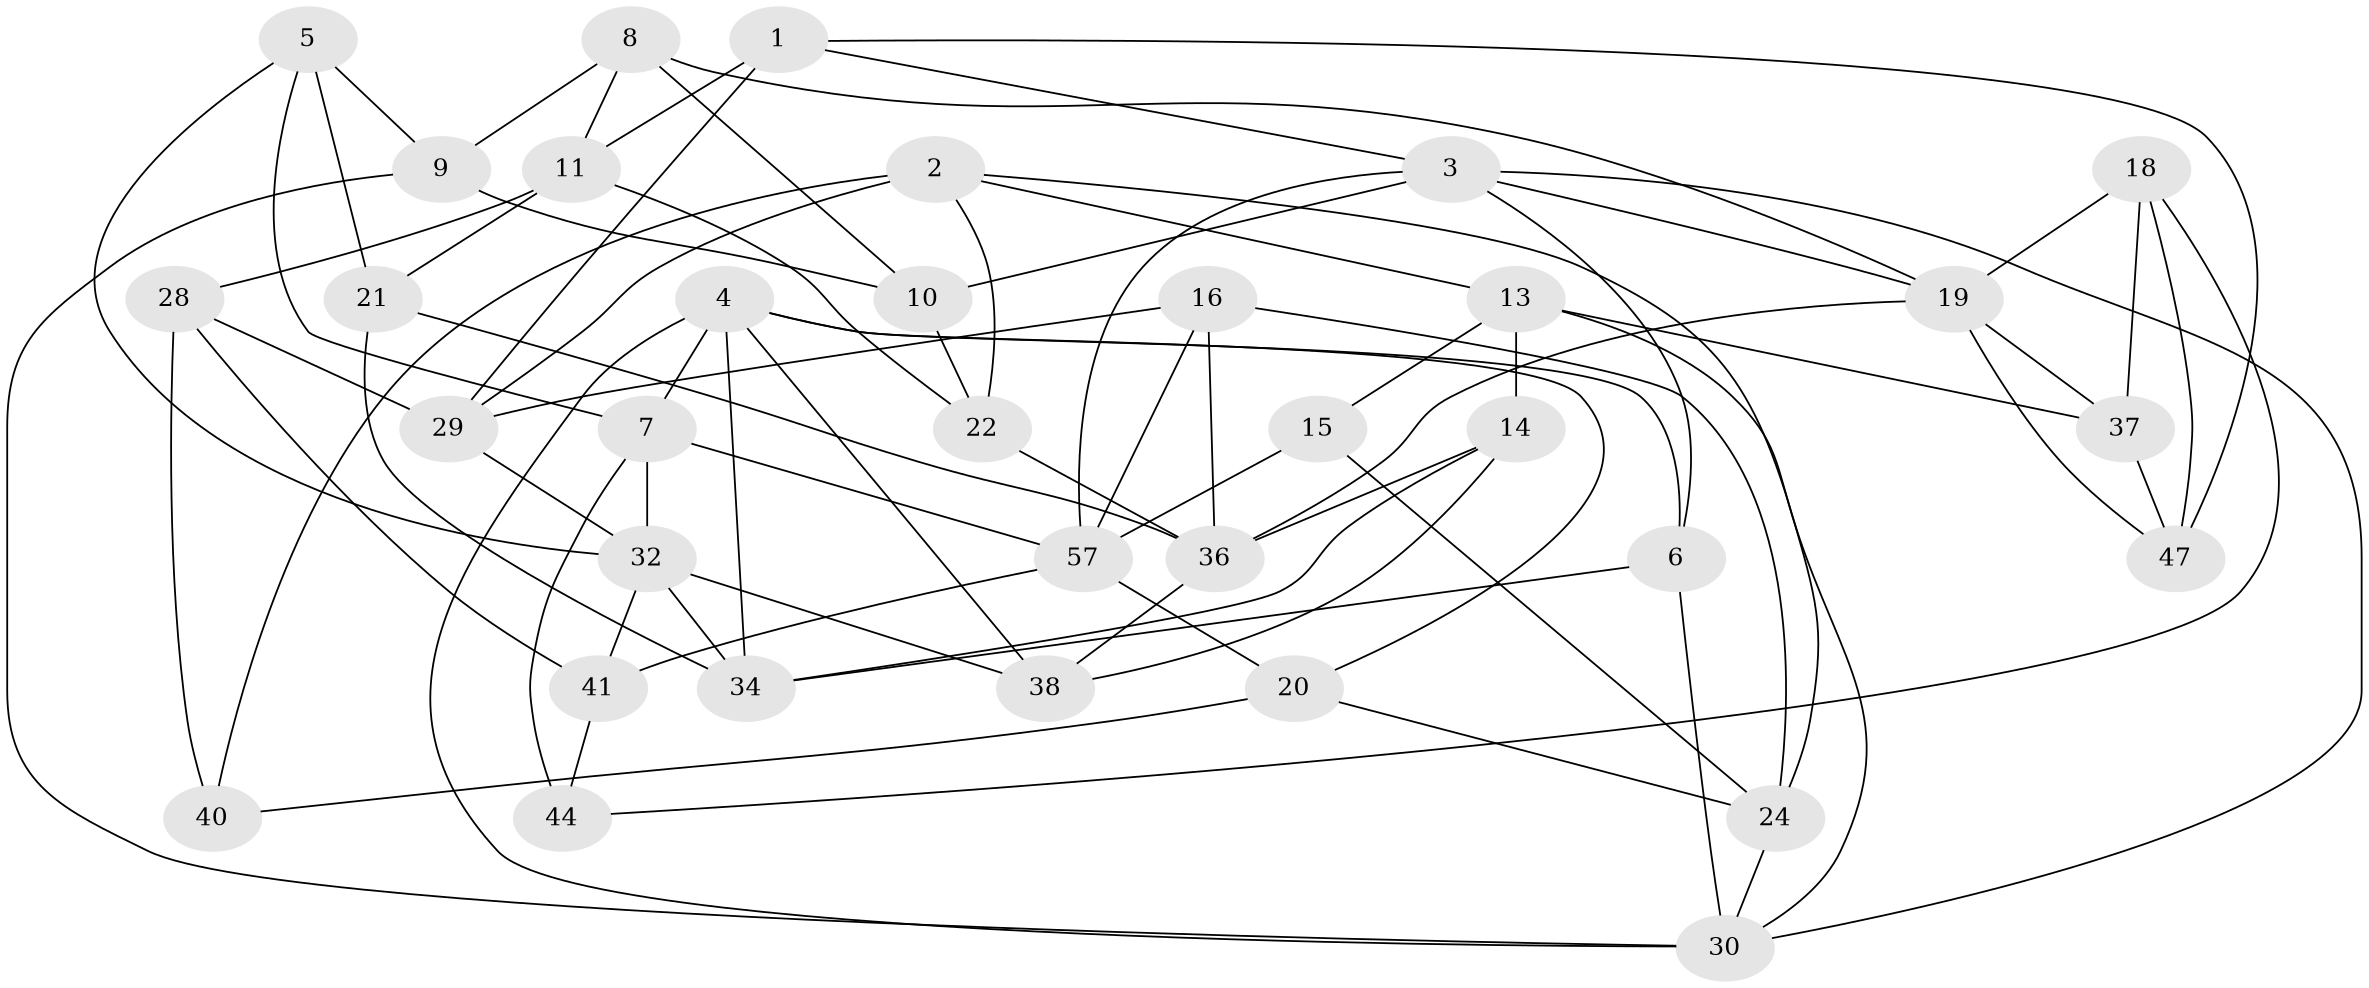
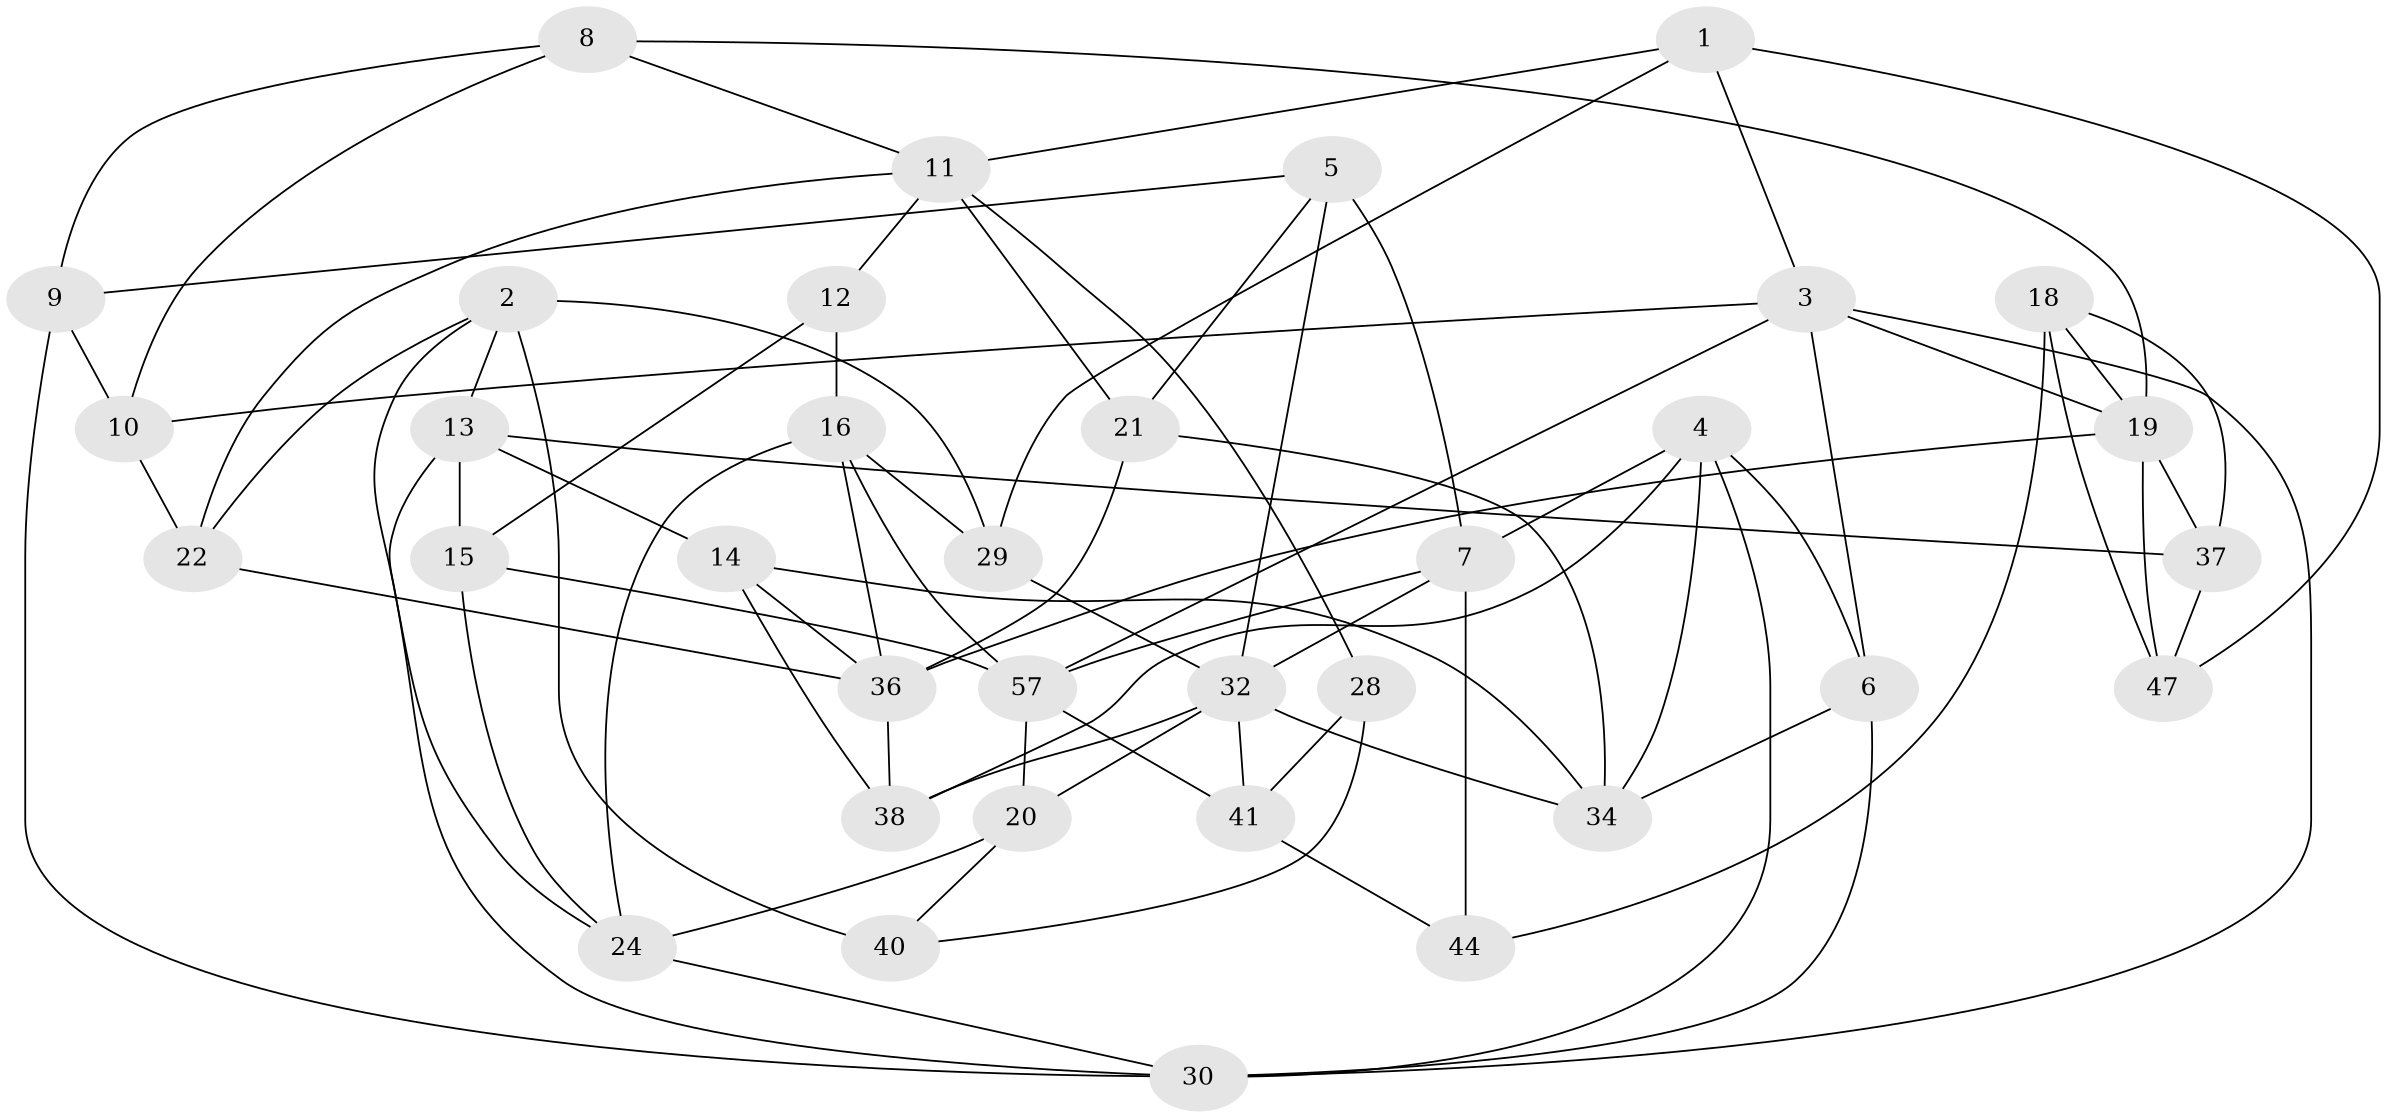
node "12": added
edge "28" -- "29": removed
edge "4" -- "20": now "32" -- "20"
